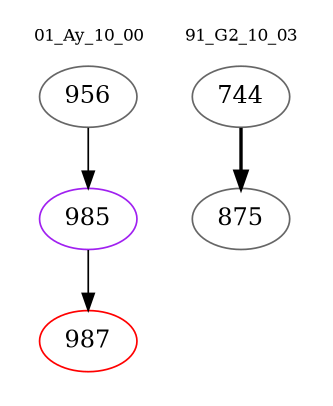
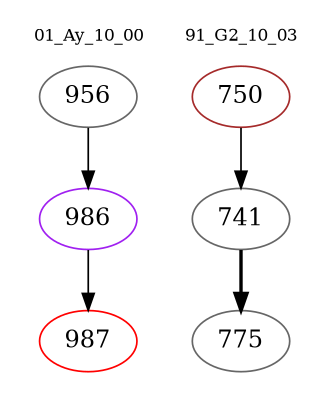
node "744": label "744" -> "741"
node "750": added
node "985": label "985" -> "986"
node "875": label "875" -> "775"
